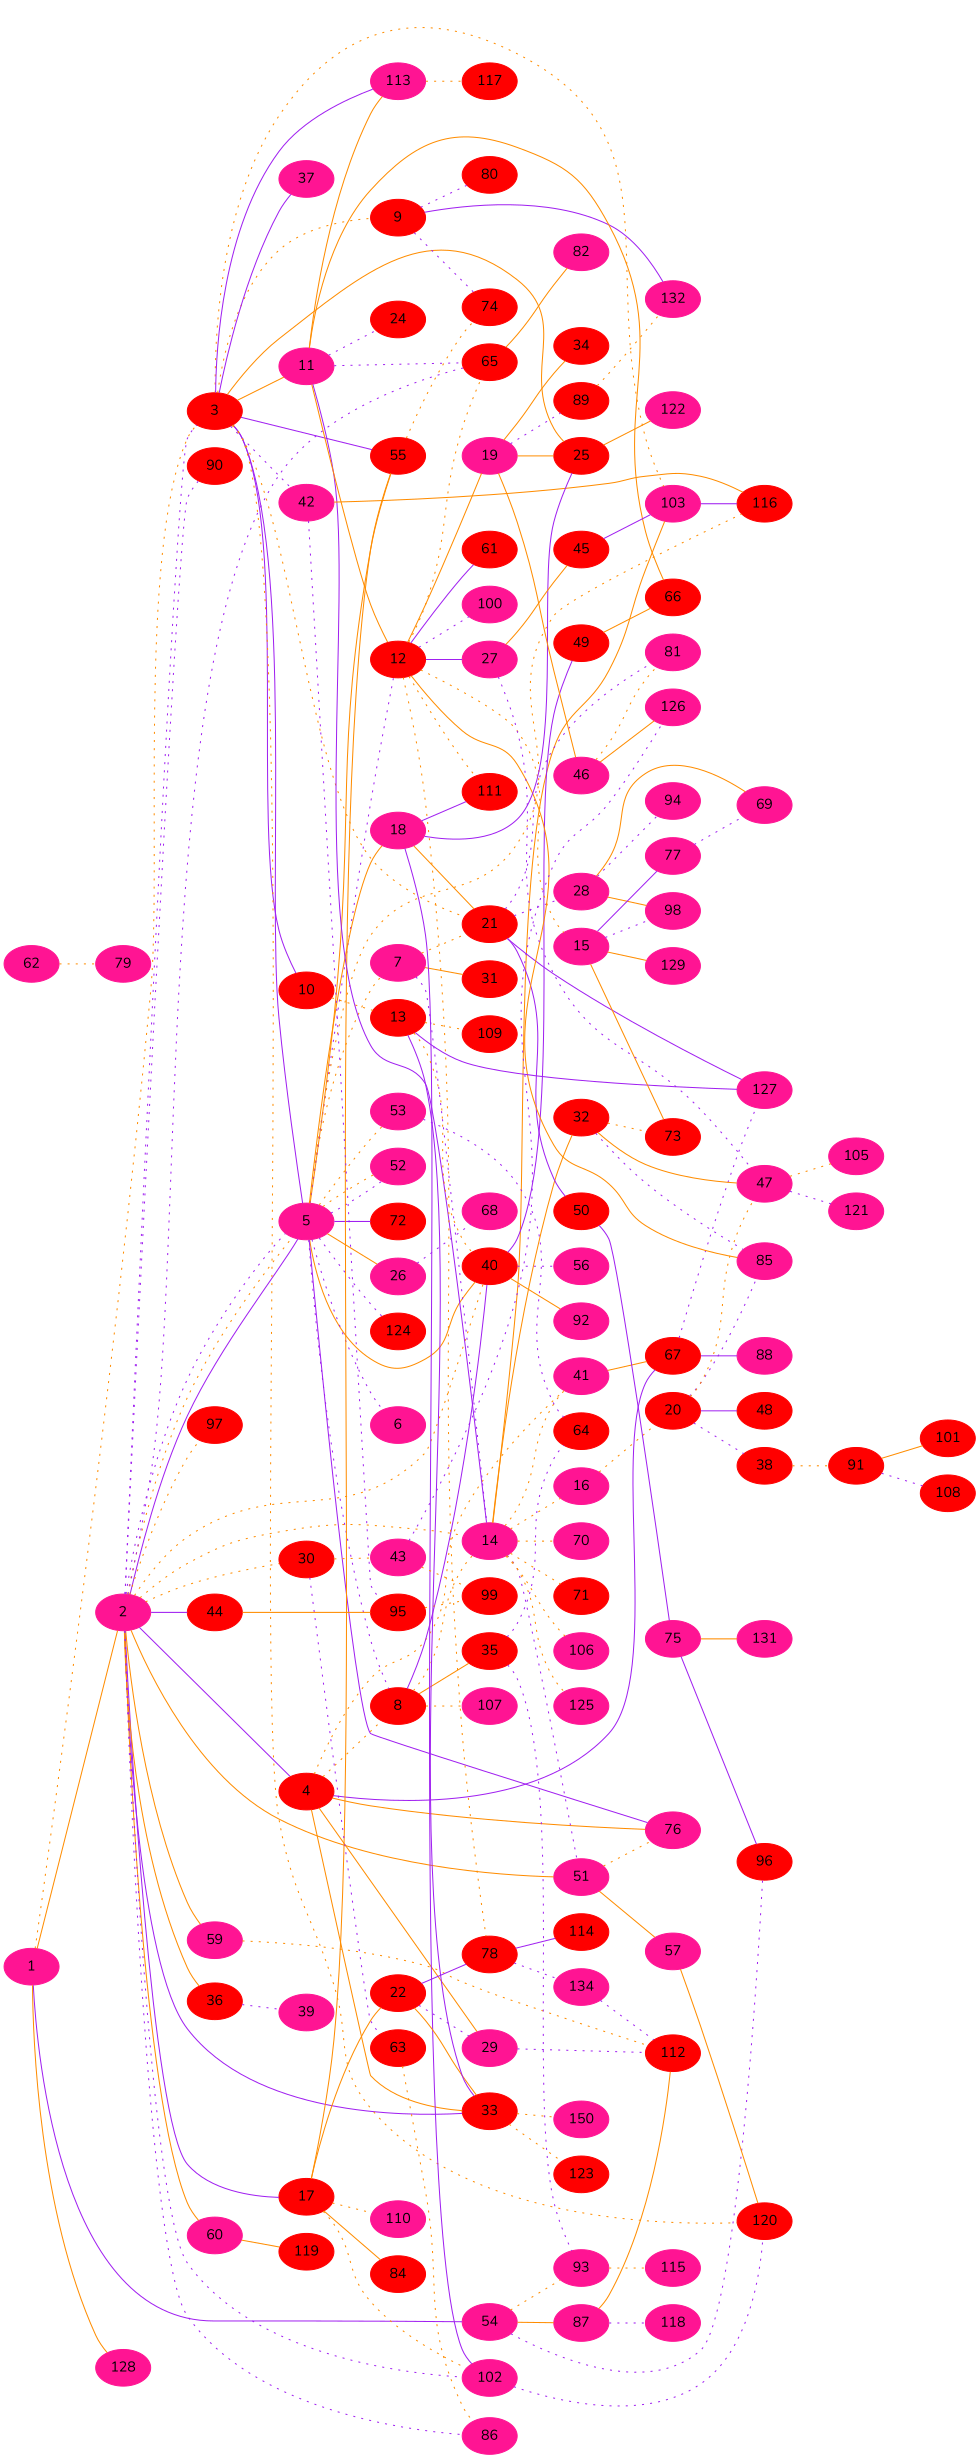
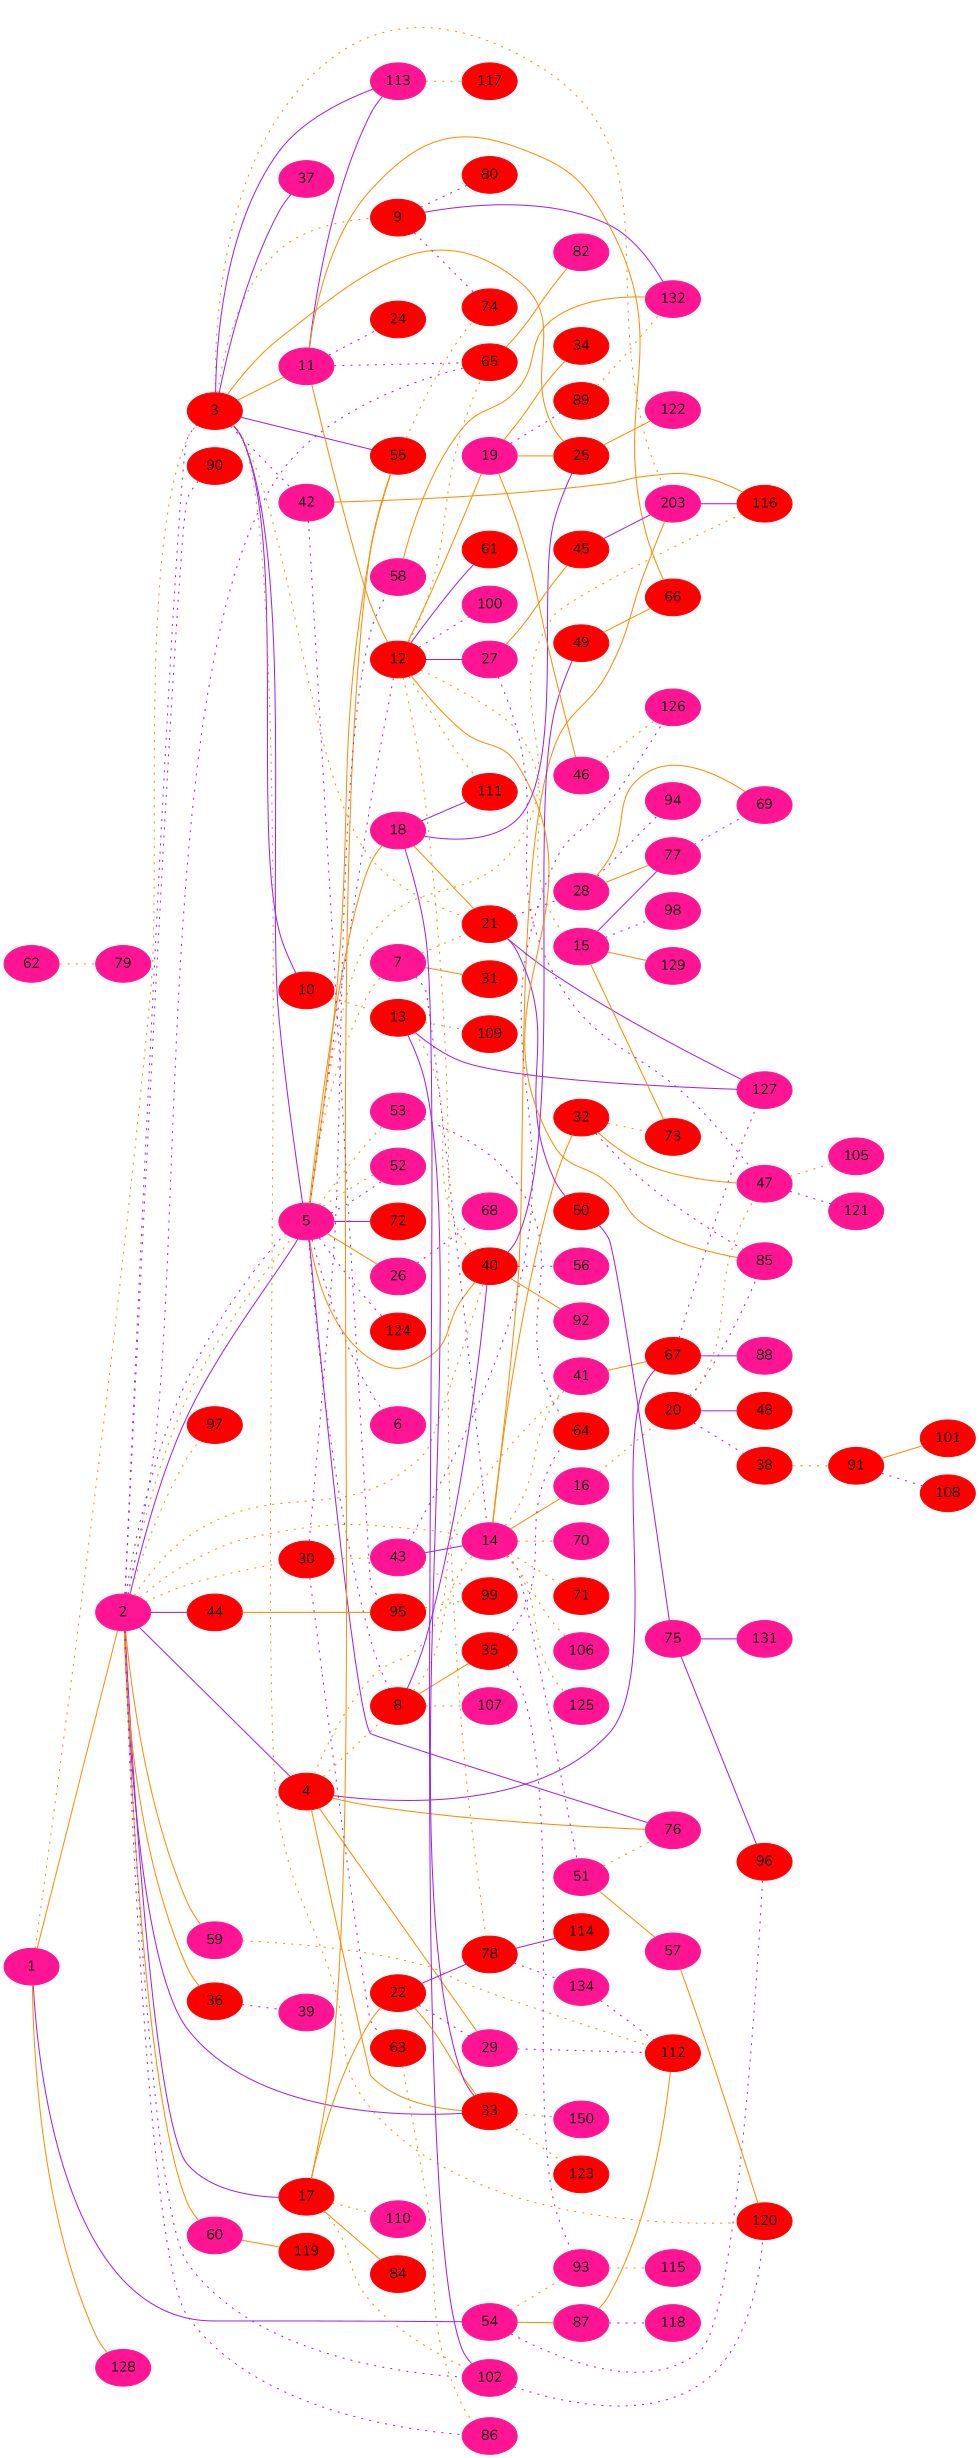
edge "113" -- "11": color darkorange -> purple
node "103": label "103" -> "203"
node "58": added
node "81": removed
edge "126" -- "46": style solid -> dotted
edge "28" -- "98": now "28" -- "77"
edge "11" -- "14": now "43" -- "14"
edge "16" -- "14": style dotted -> solid
edge "75" -- "131": color darkorange -> purple
edge "2" -- "51": removed
